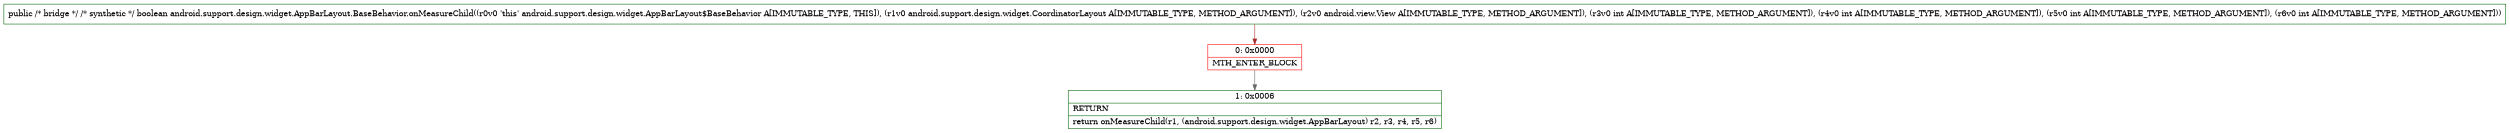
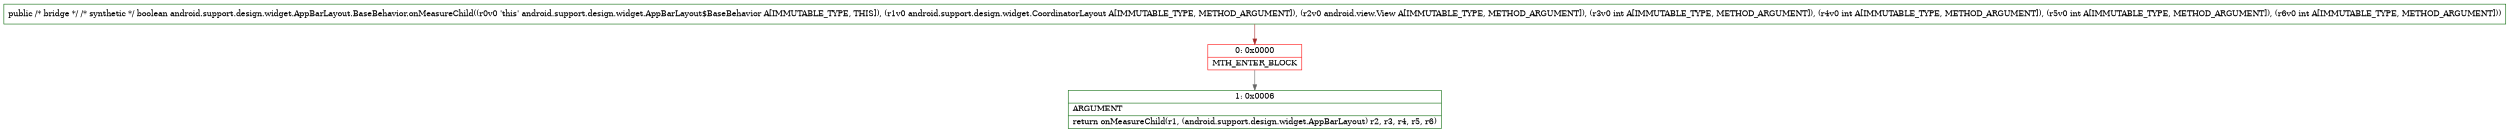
node "1: 0x0006": text "RETURN" -> "ARGUMENT"
